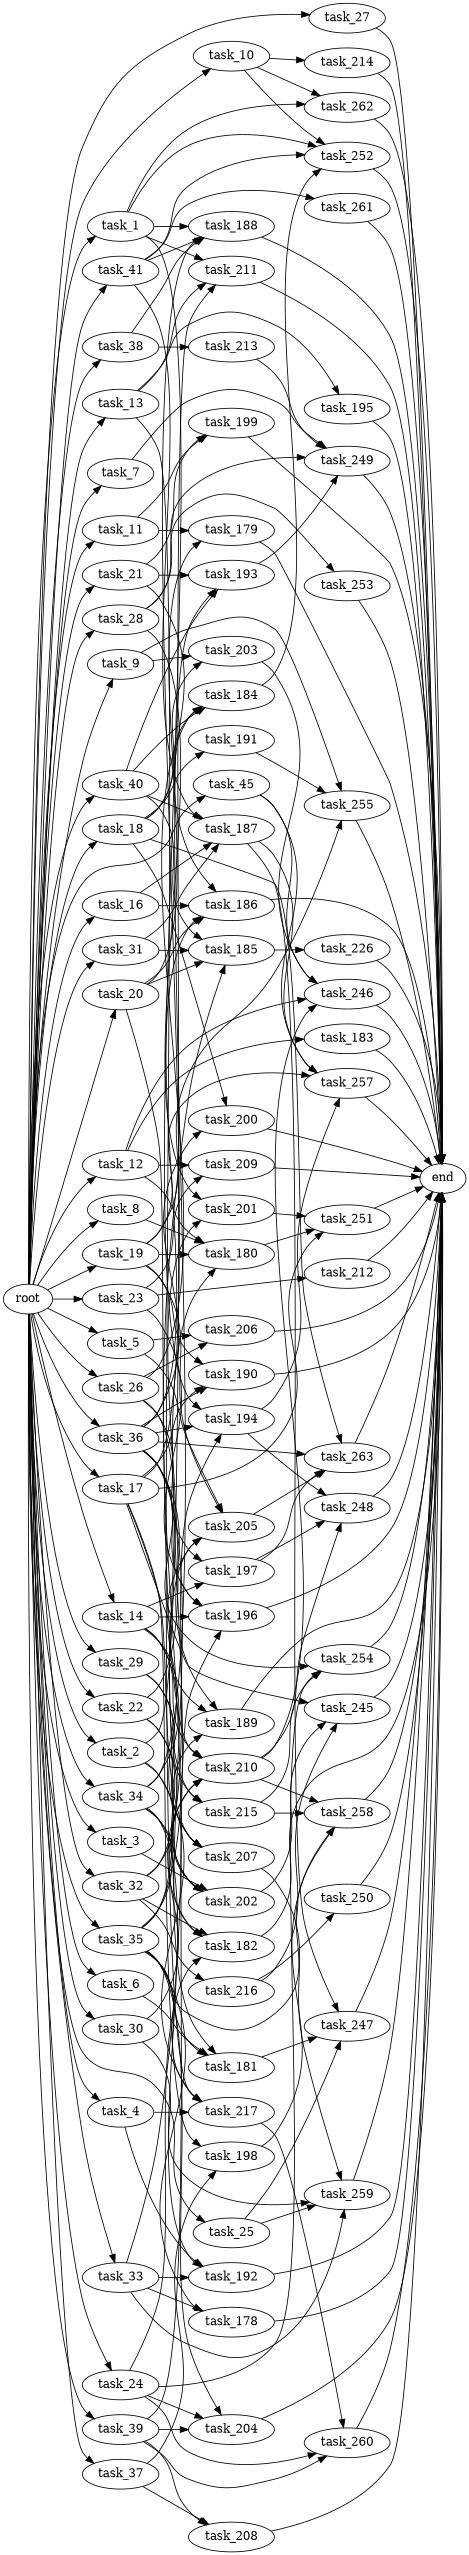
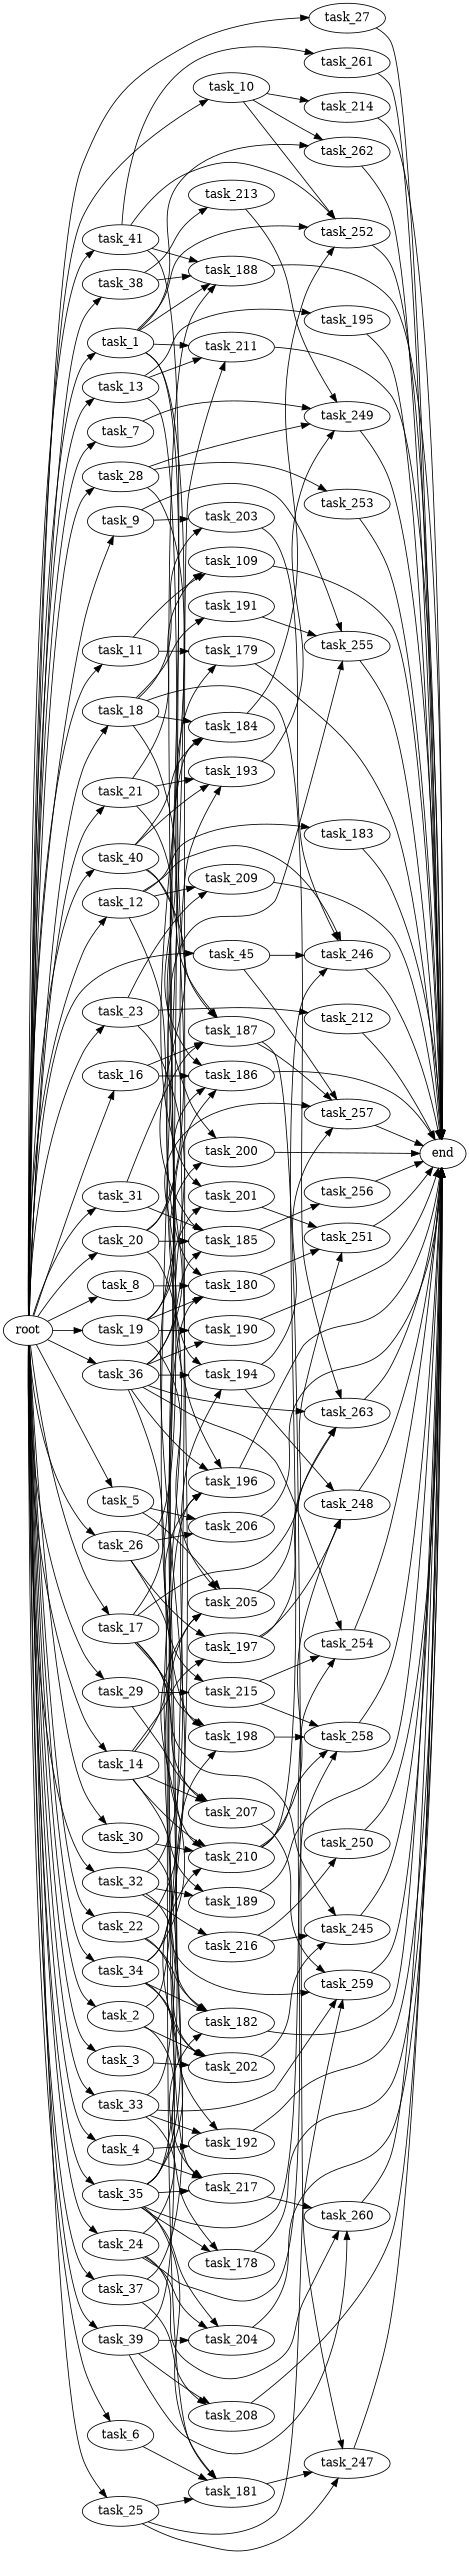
node "task_199": label "task_199" -> "task_109"
node "task_226": label "task_226" -> "task_256"
edge "task_1" -> "task_198": added
edge "task_17" -> "task_190": removed
edge "task_36" -> "task_189": removed
edge "task_25" -> "task_181": added
